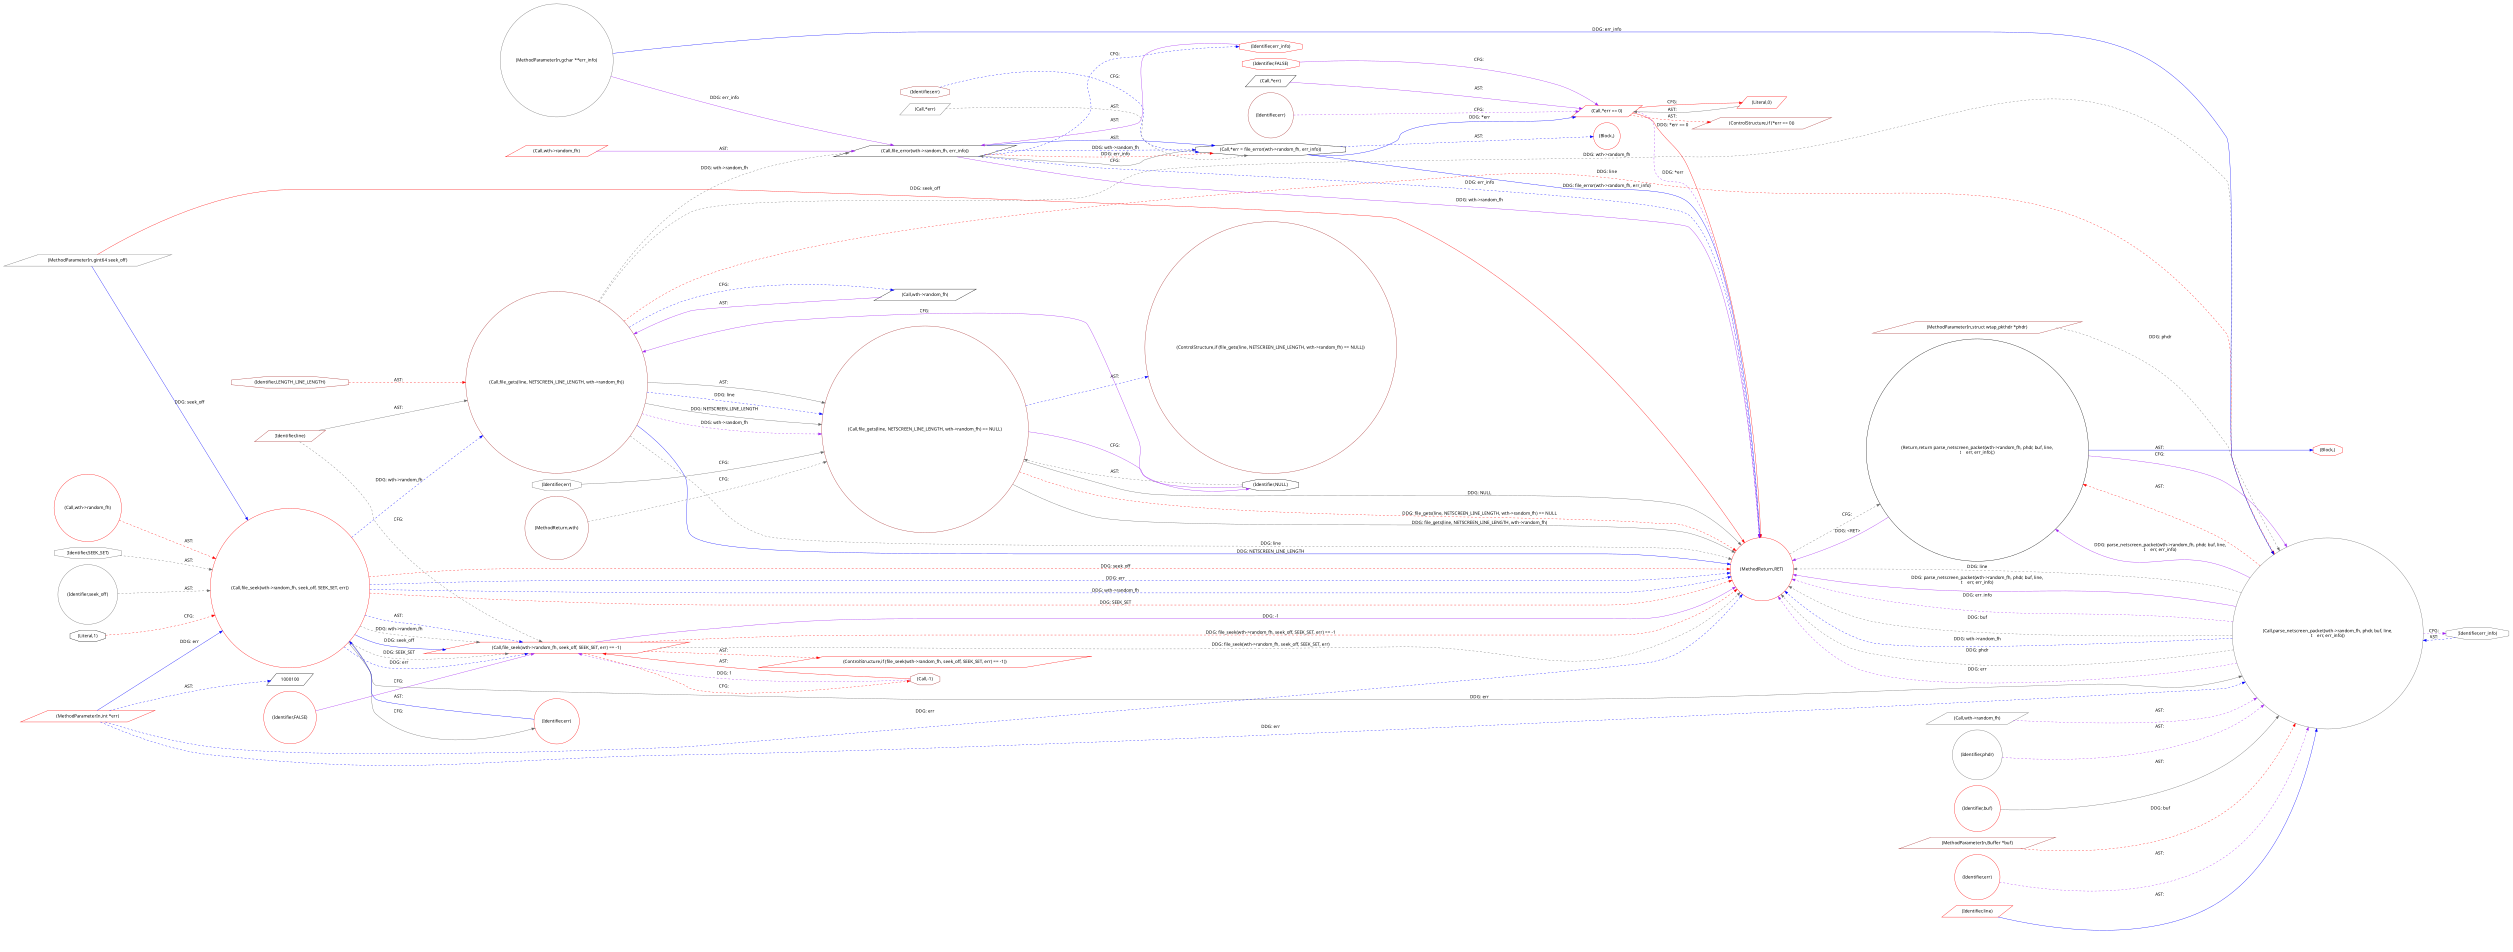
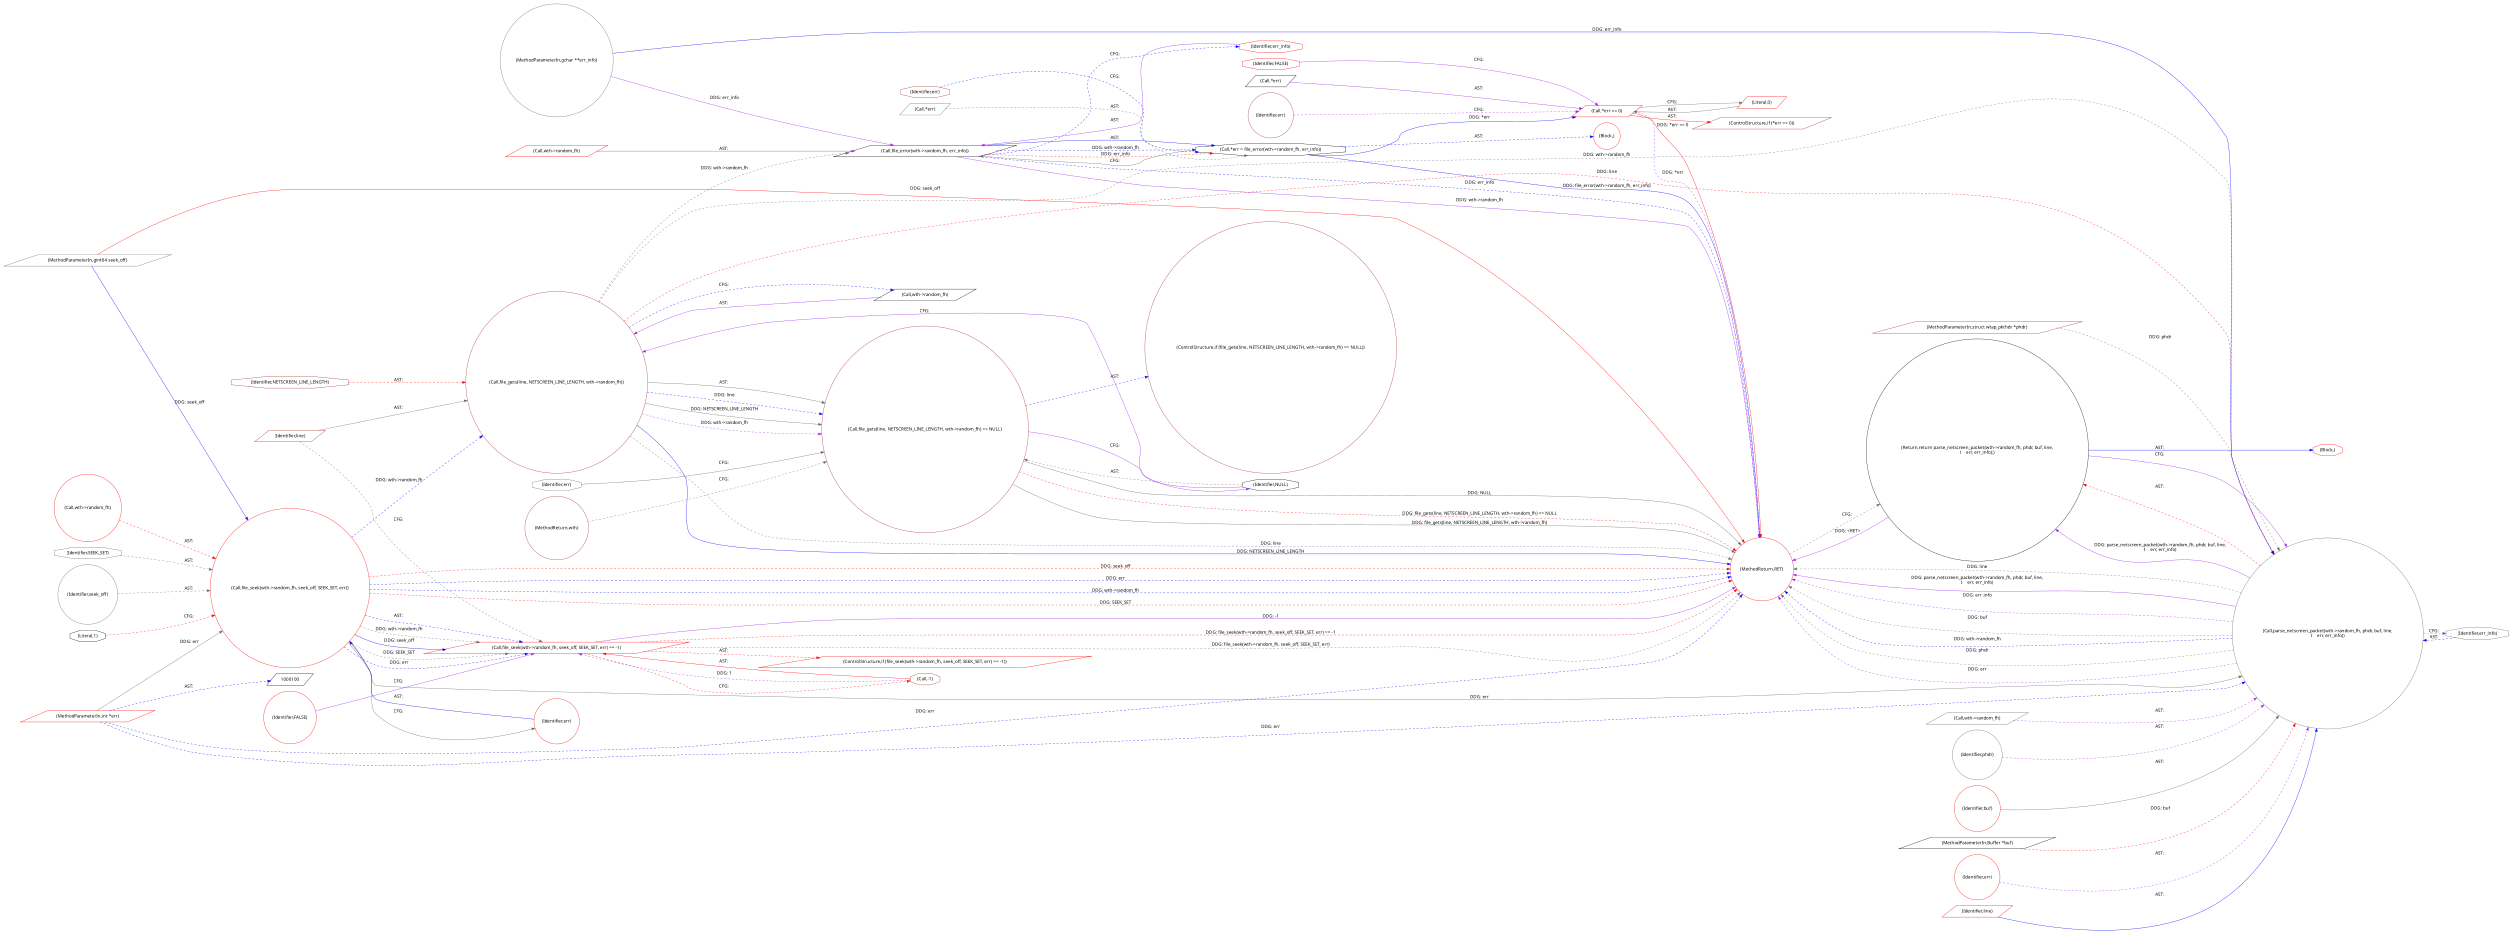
edge "(Call,*err == 0)" -> "(Literal,0)": color red -> gray40
edge "(Call,*err == 0)" -> "(ControlStructure,if (*err == 0))": style dashed -> solid
node "(Identifier,LENGTH_LINE_LENGTH)": label "(Identifier,LENGTH_LINE_LENGTH)" -> "(Identifier,NETSCREEN_LINE_LENGTH)"
edge "(MethodParameterIn,int *err)" -> "(Call,file_seek(wth->random_fh, seek_off, SEEK_SET, err))": color blue -> gray40
node "(MethodParameterIn,Buffer *buf)": color brown -> black
